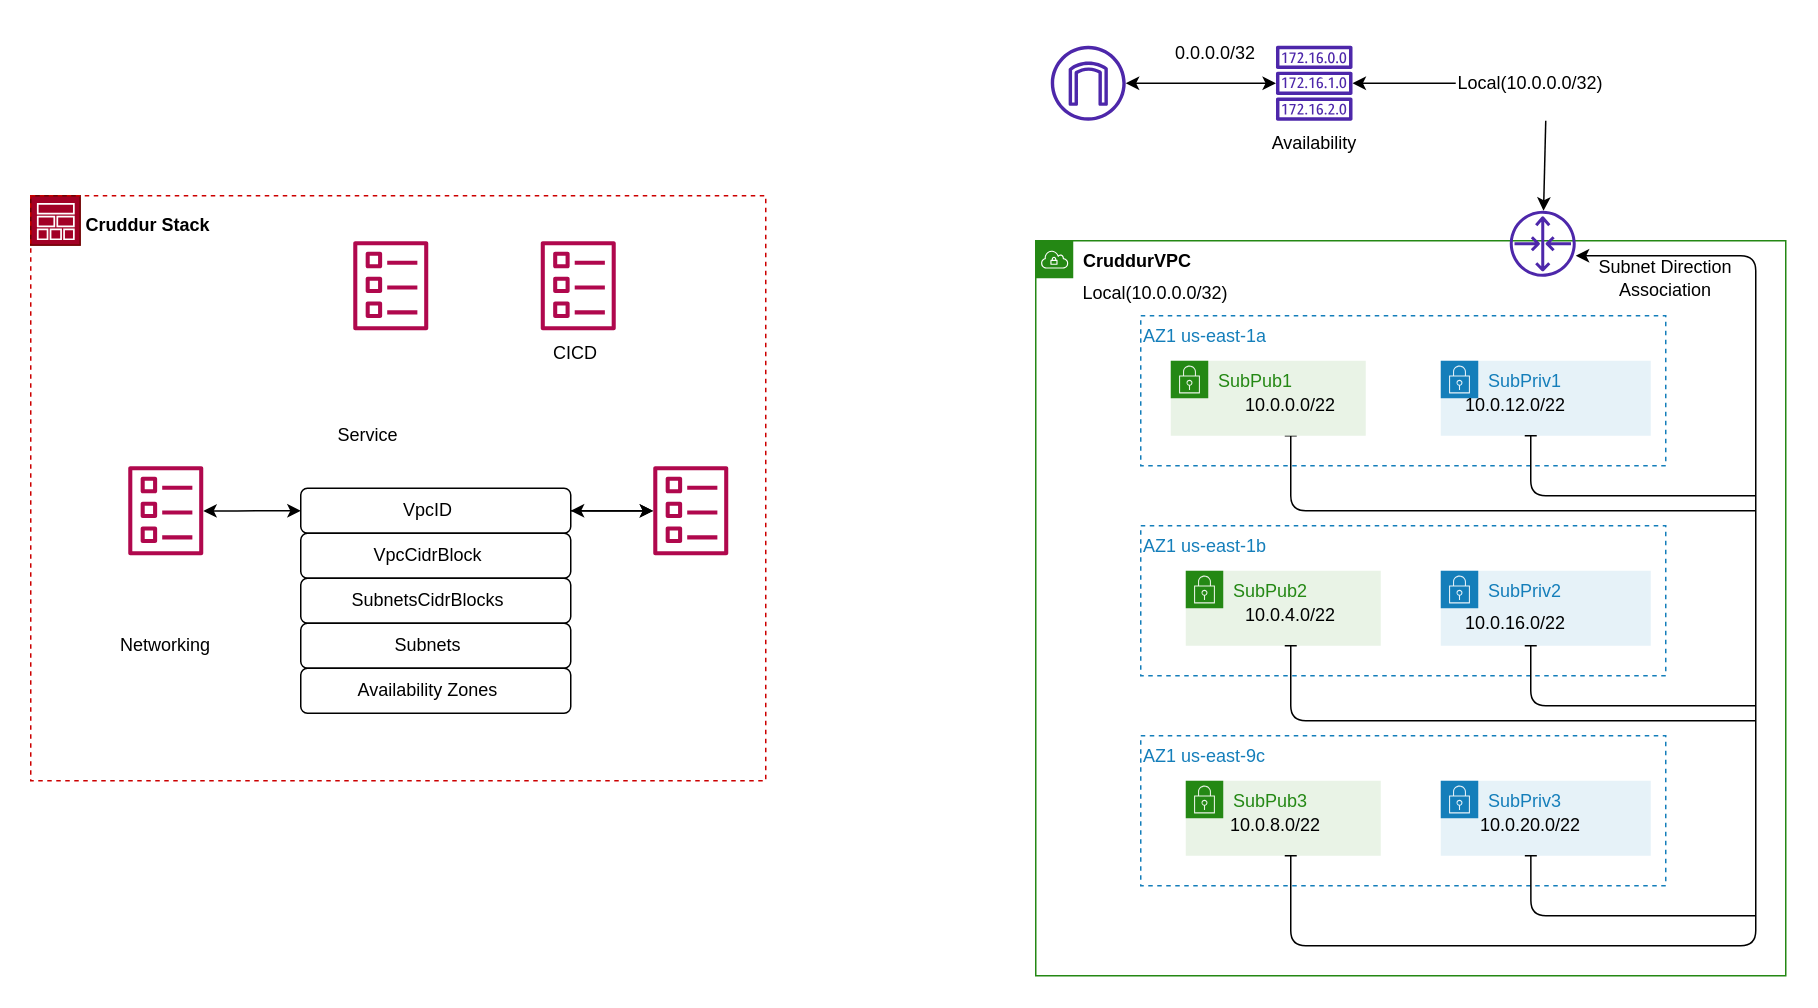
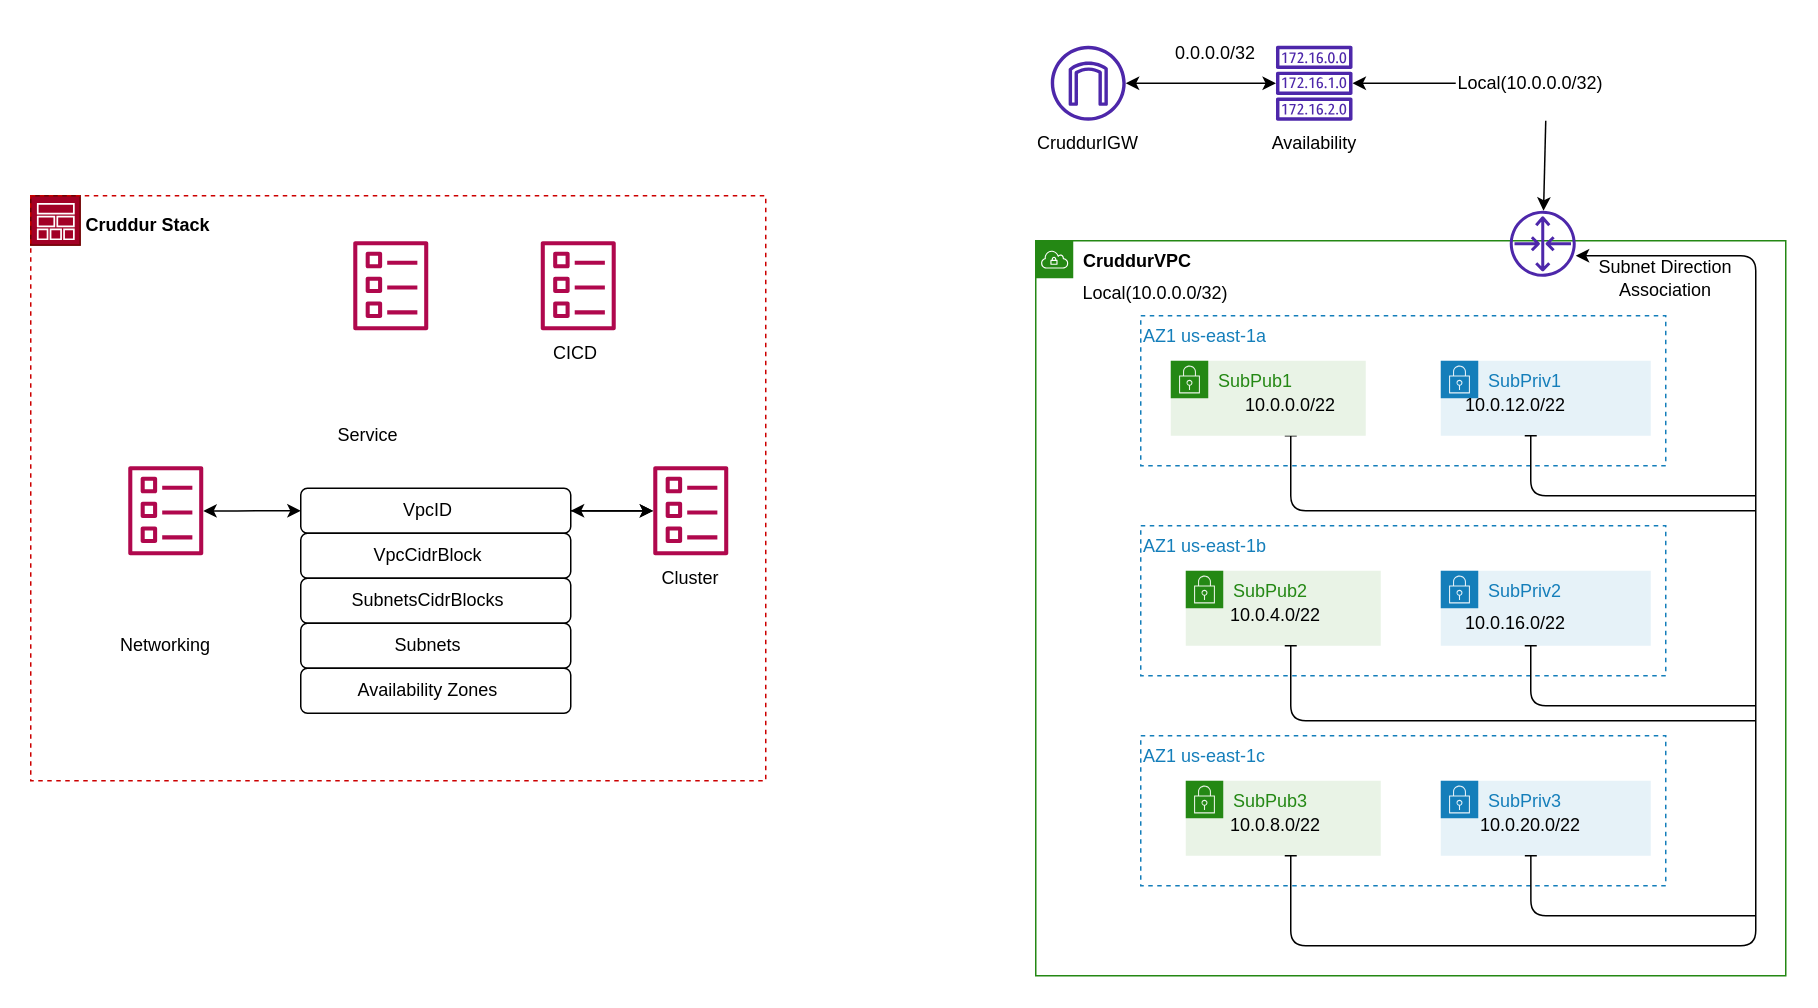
node "CruddurIGW": added
node "Cluster": added
node "10.0.4.0/22": moved (1291, 616) -> (1276, 616)
node "AZ1 us-east-9c": label "AZ1 us-east-9c" -> "AZ1 us-east-1c"
